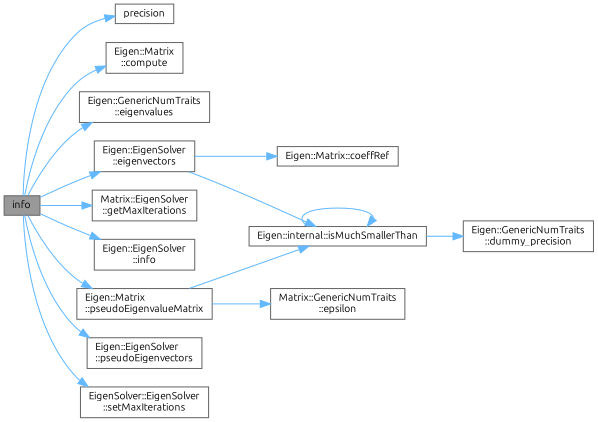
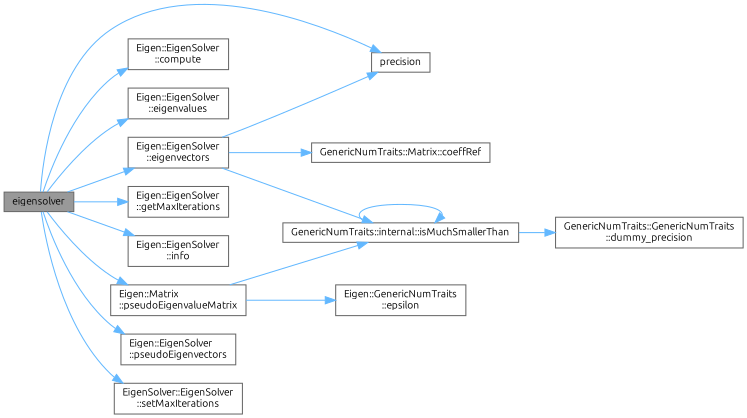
node "Eigen::Matrix ::compute": label "Eigen::Matrix ::compute" -> "Eigen::EigenSolver ::compute"
node "Eigen::GenericNumTraits ::eigenvalues": label "Eigen::GenericNumTraits ::eigenvalues" -> "Eigen::EigenSolver ::eigenvalues"
edge "Eigen::EigenSolver ::eigenvectors" -> "precision": added
node "Eigen::Matrix::coeffRef": label "Eigen::Matrix::coeffRef" -> "GenericNumTraits::Matrix::coeffRef"
node "info": label "info" -> "eigensolver"
node "Matrix::EigenSolver ::getMaxIterations": label "Matrix::EigenSolver ::getMaxIterations" -> "Eigen::EigenSolver ::getMaxIterations"
node "Eigen::internal::isMuchSmallerThan": label "Eigen::internal::isMuchSmallerThan" -> "GenericNumTraits::internal::isMuchSmallerThan"
node "Eigen::GenericNumTraits ::dummy_precision": label "Eigen::GenericNumTraits ::dummy_precision" -> "GenericNumTraits::GenericNumTraits ::dummy_precision"
node "Matrix::GenericNumTraits ::epsilon": label "Matrix::GenericNumTraits ::epsilon" -> "Eigen::GenericNumTraits ::epsilon"
